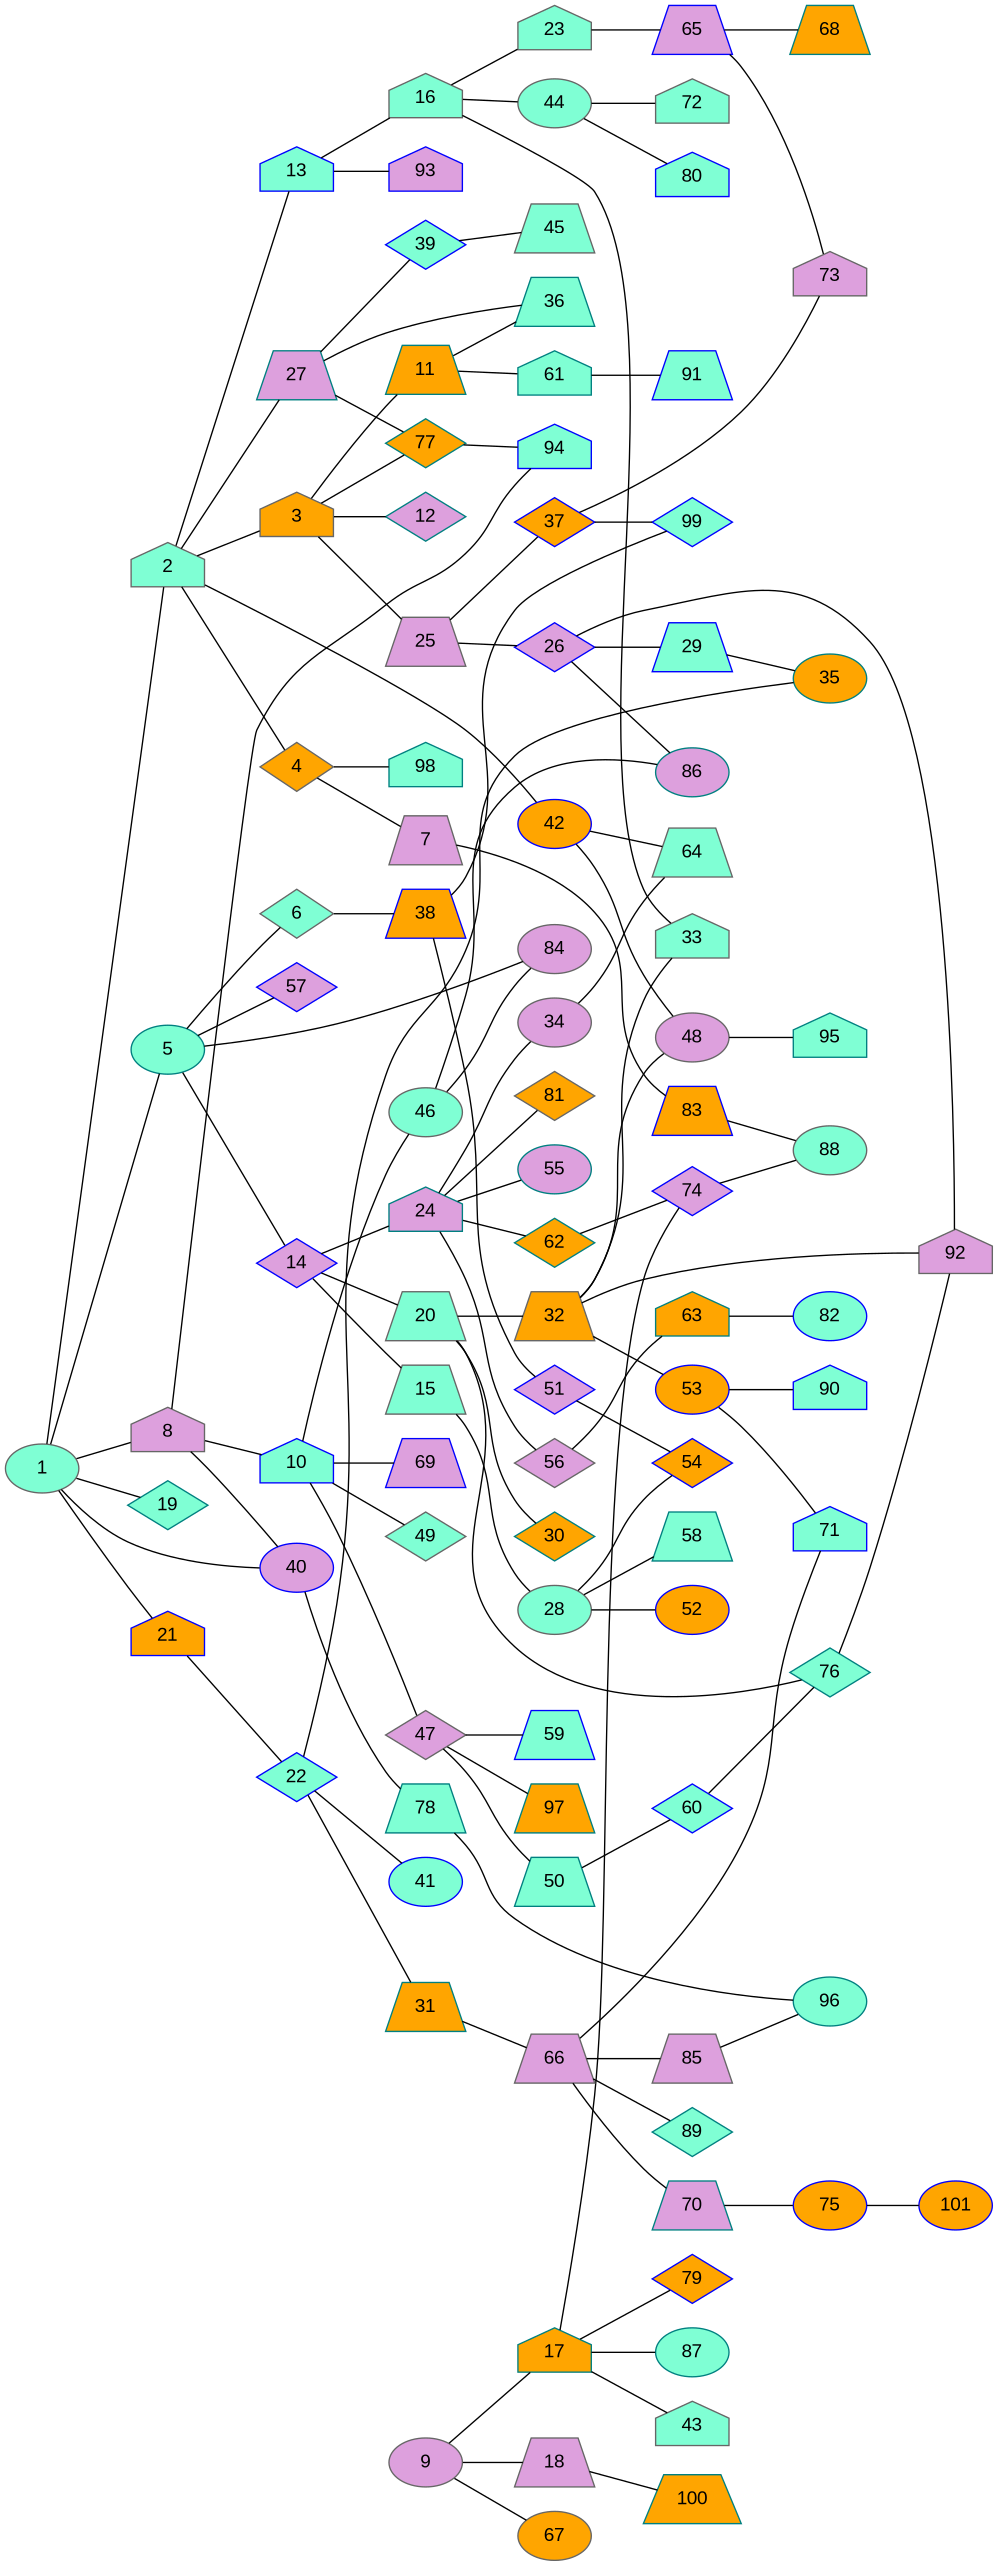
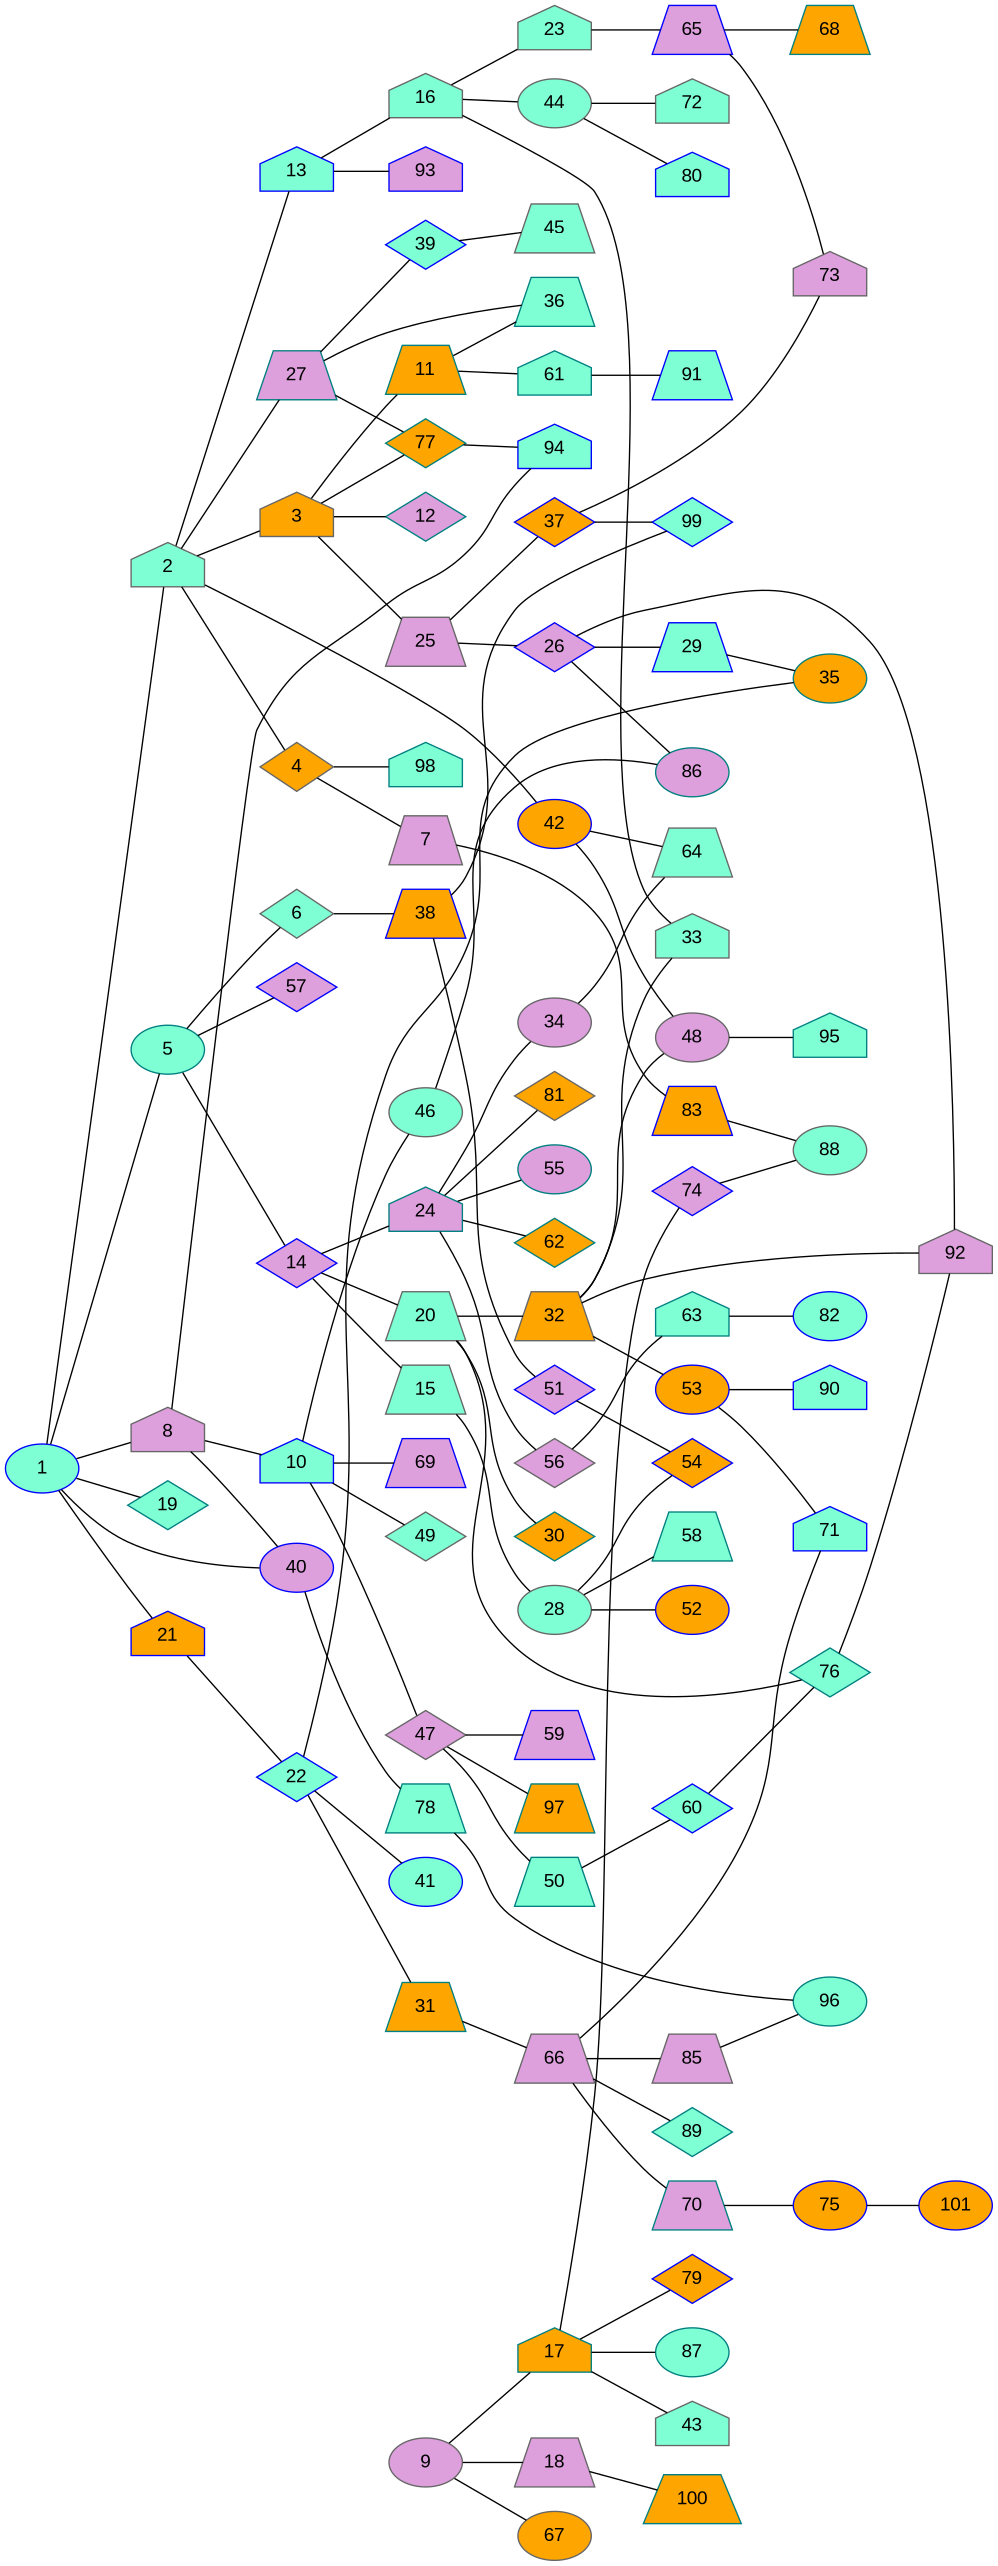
node "84": removed
edge "74" -- "62": removed
node "63": fillcolor orange -> aquamarine
node "1": color gray40 -> blue
node "59": fillcolor aquamarine -> plum
